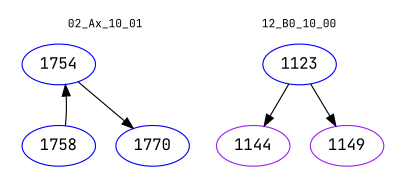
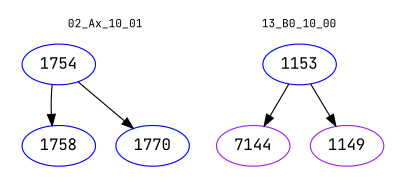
cluster "12_B0_10_00": label "12_B0_10_00" -> "13_B0_10_00"
node "1123": label "1123" -> "1153"
edge "1758" -> "1754": reversed
node "1144": label "1144" -> "7144"
